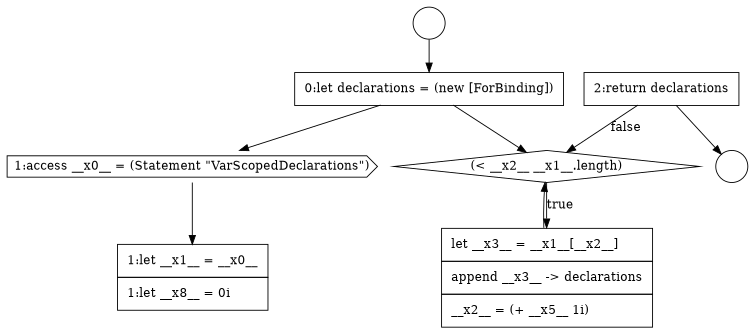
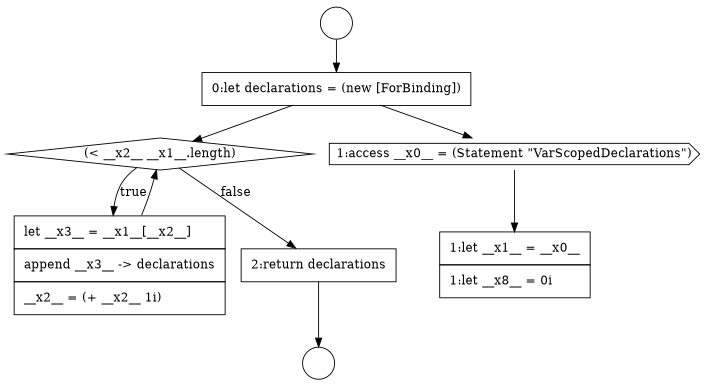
edge "2:return declarations" -> "(< __x2__ __x1__.length)": reversed
node "let __x3__ = __x1__[__x2__]": text "__x2__ = (+ __x5__ 1i)" -> "__x2__ = (+ __x2__ 1i)"
